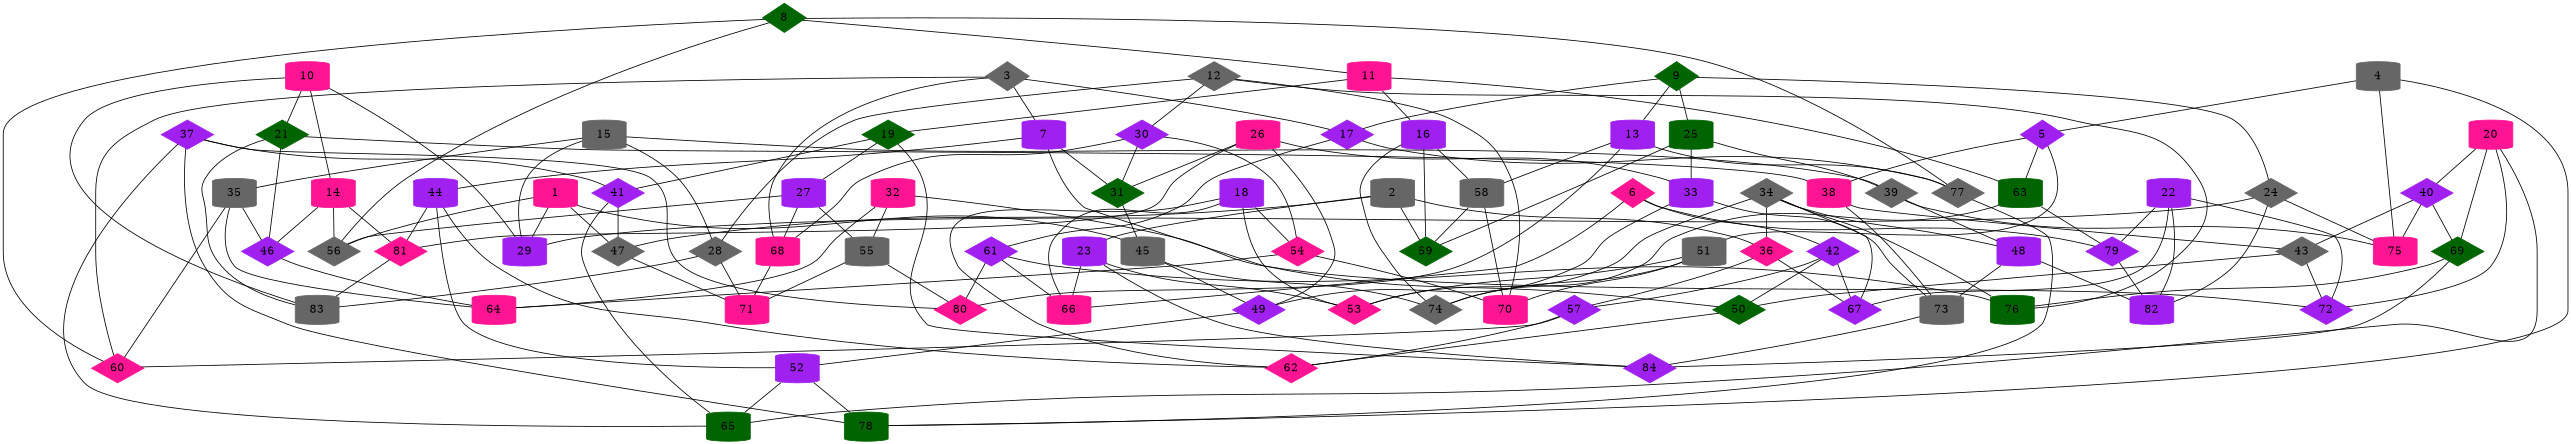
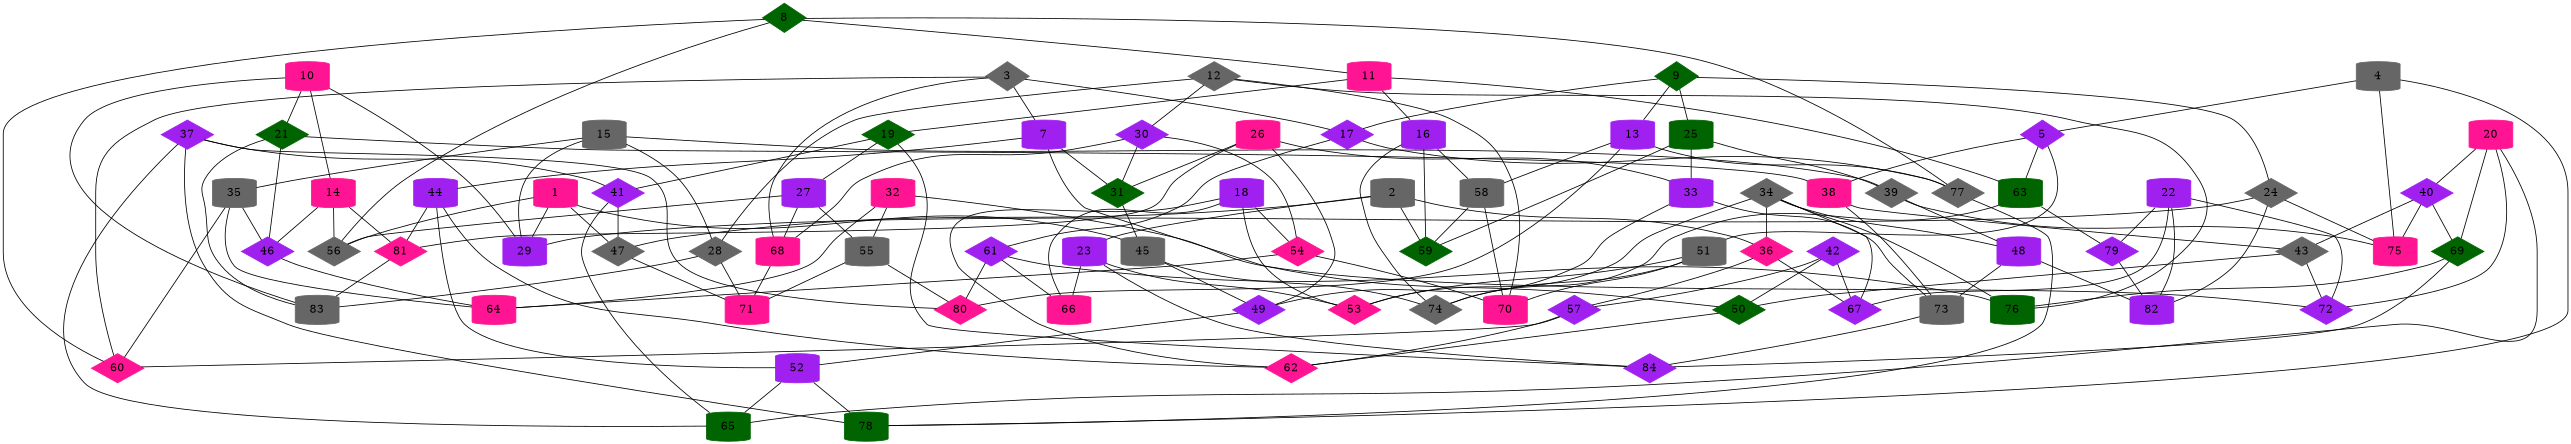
node "6": removed
